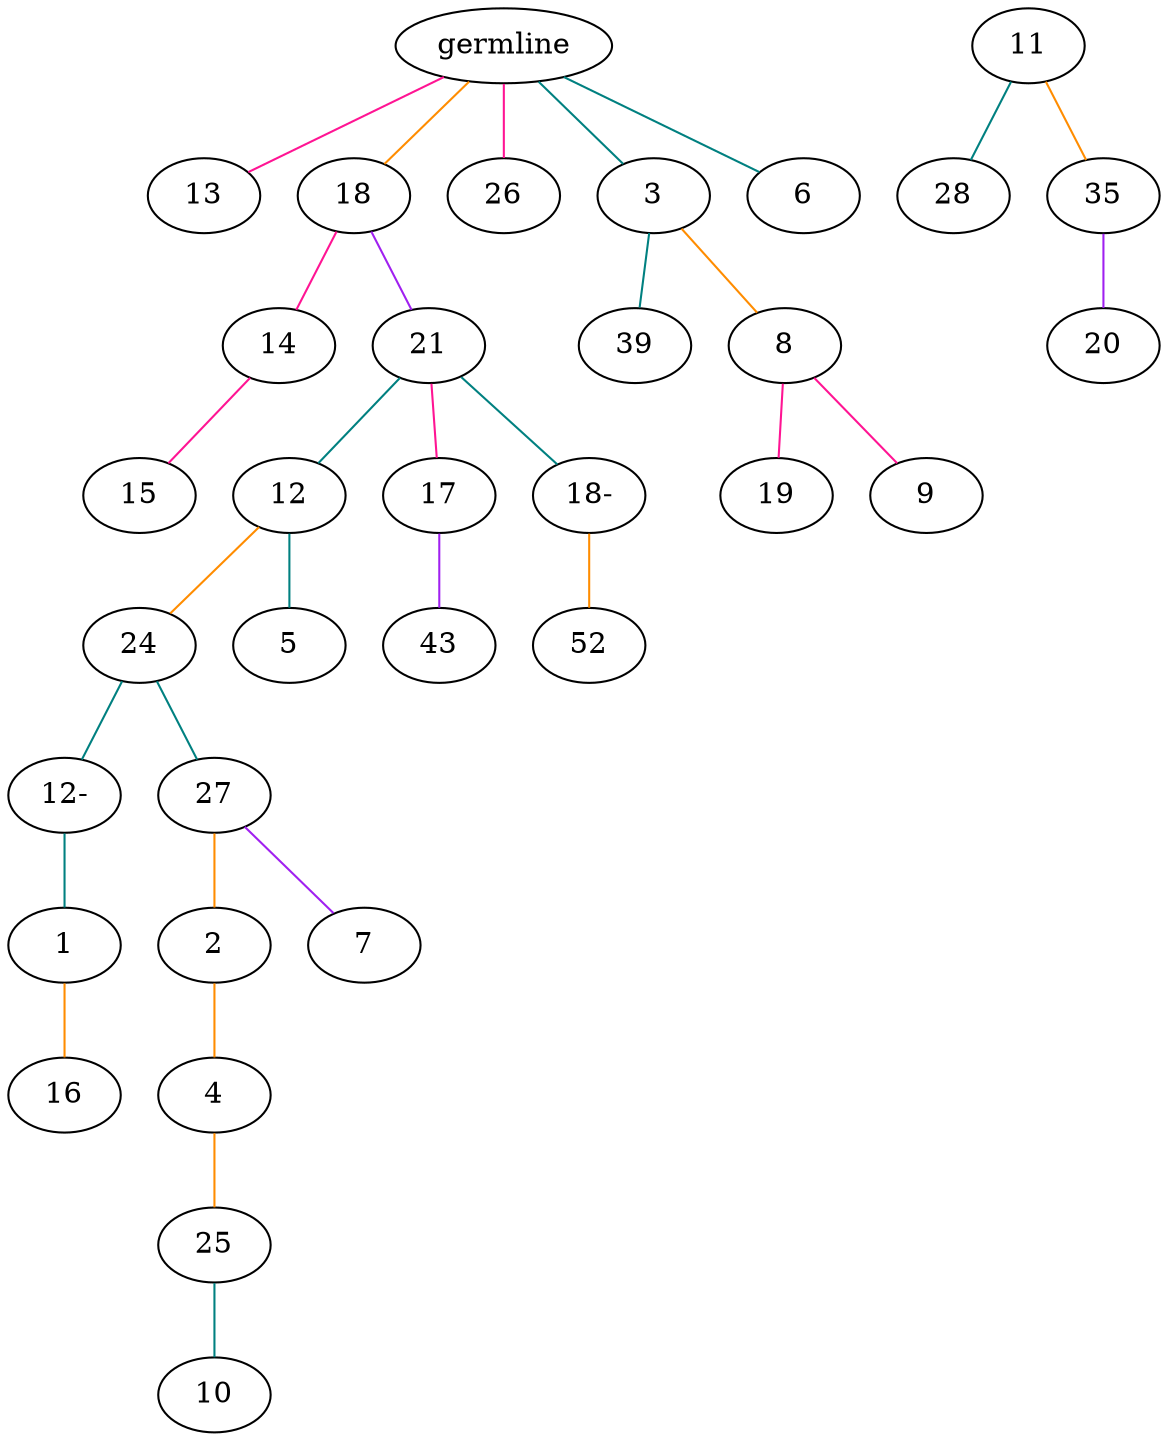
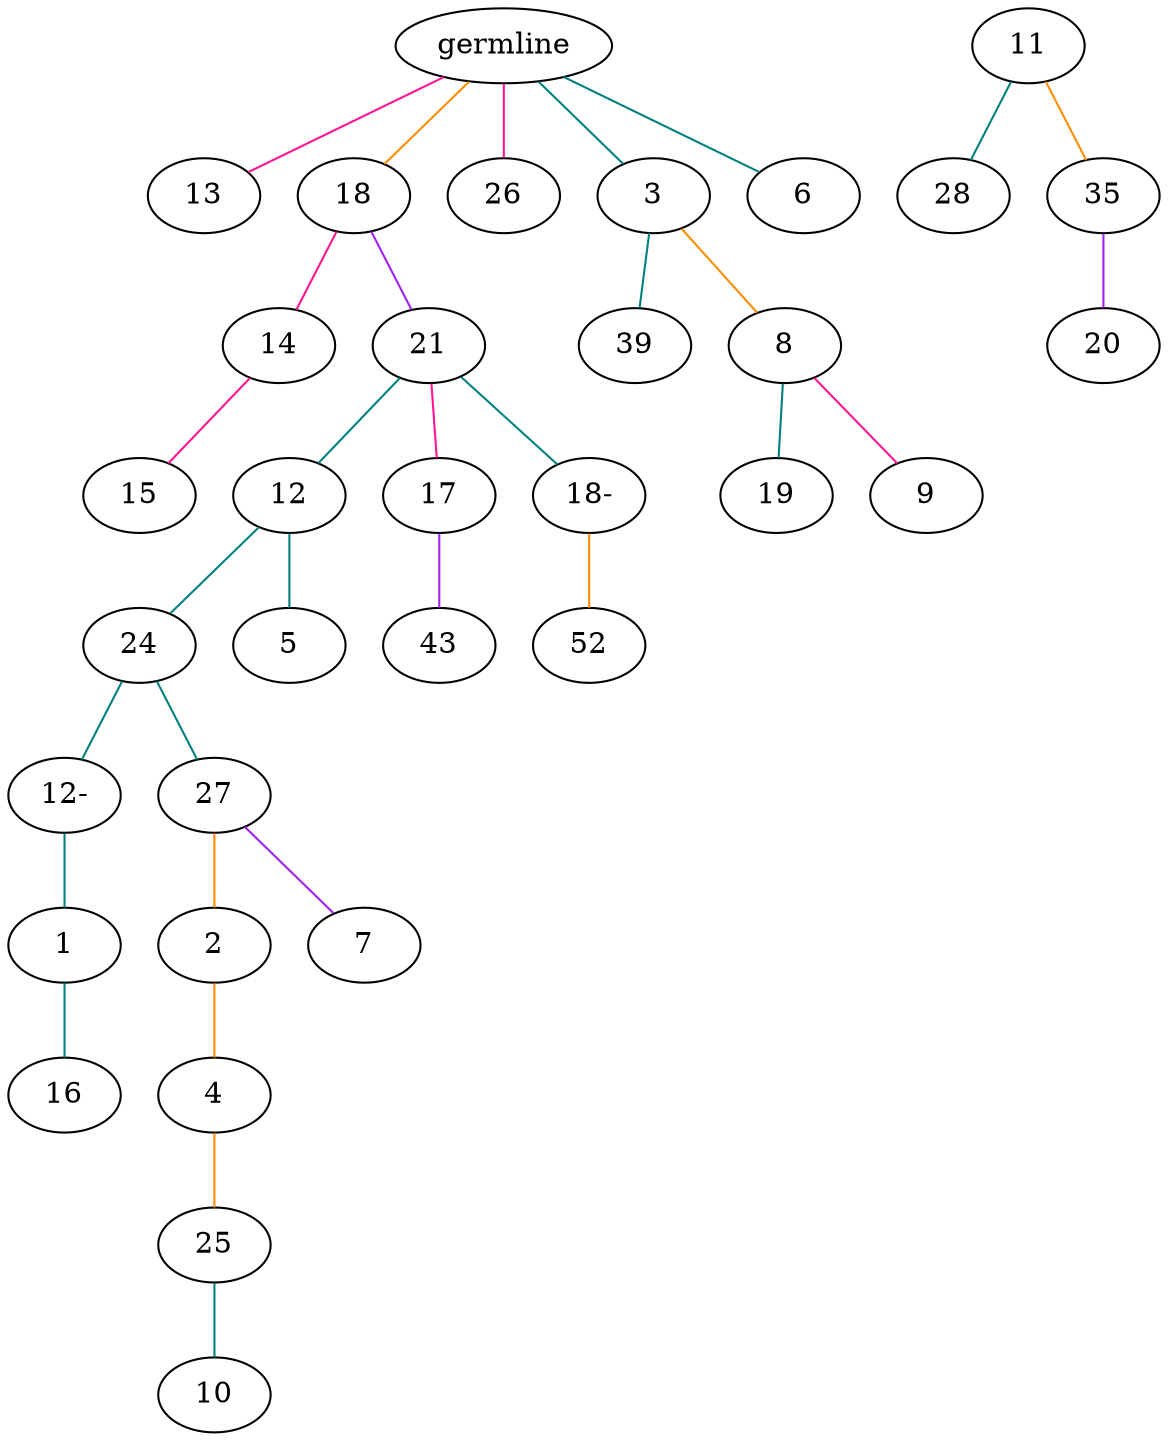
edge "8" -- "19": color deeppink -> teal
edge "12" -- "24": color darkorange -> teal
edge "1" -- "16": color darkorange -> teal
